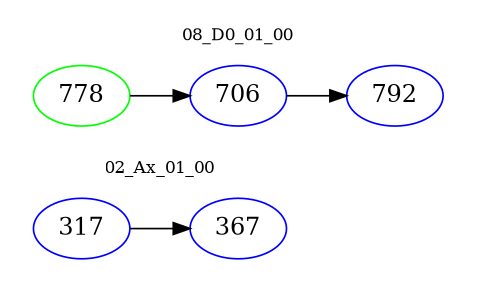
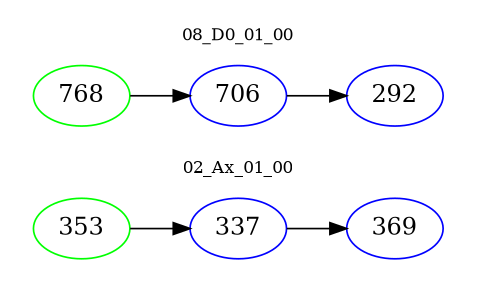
node "778": label "778" -> "768"
node "792": label "792" -> "292"
node "353": added
node "317": label "317" -> "337"
node "367": label "367" -> "369"
